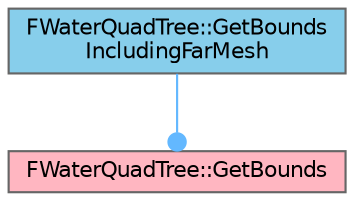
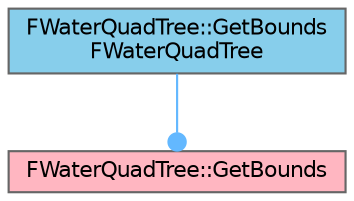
node "FWaterQuadTree::GetBounds IncludingFarMesh": label "FWaterQuadTree::GetBounds IncludingFarMesh" -> "FWaterQuadTree::GetBounds FWaterQuadTree"
